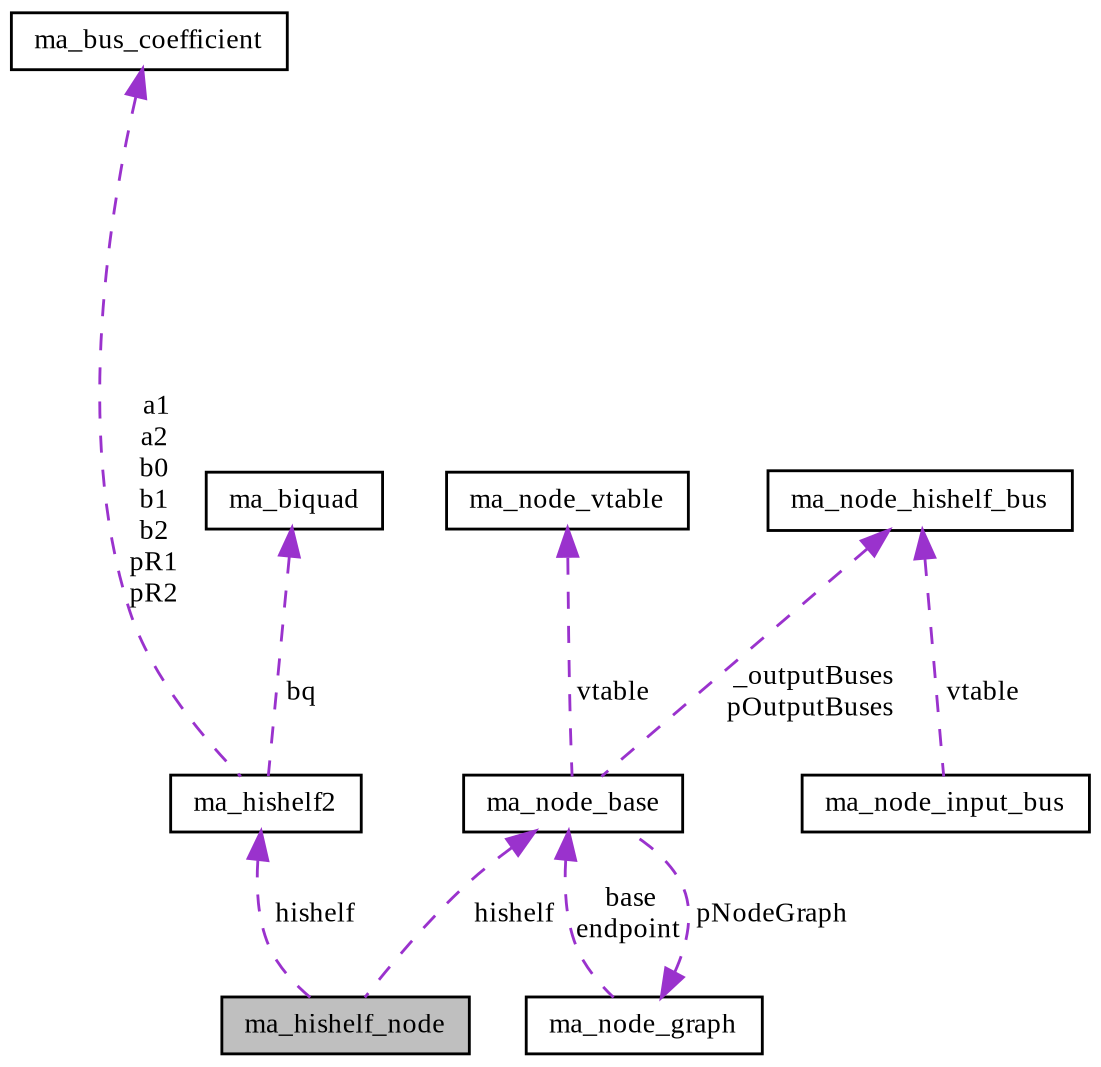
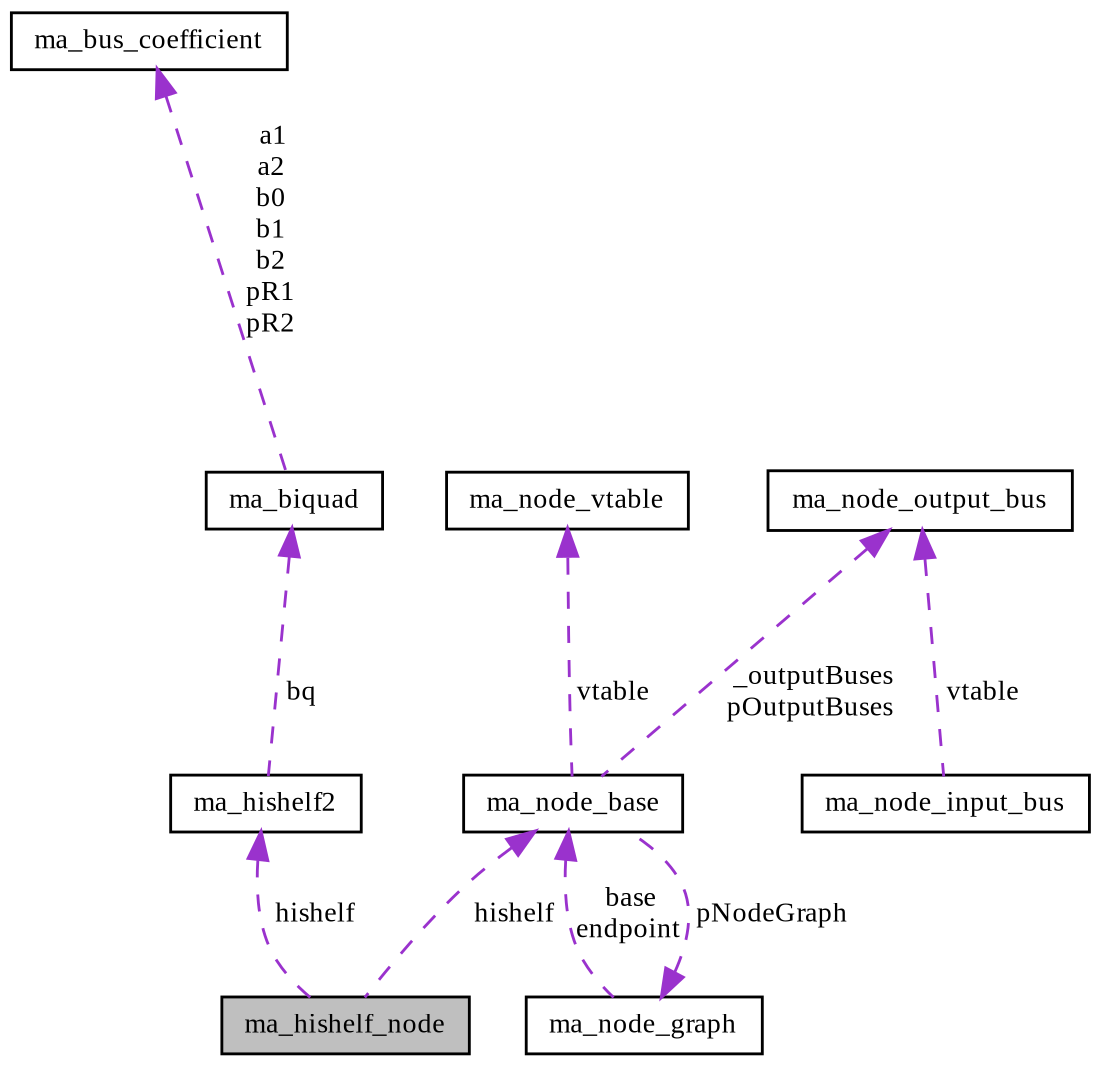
edge "ma_hishelf2" -> "ma_bus_coefficient": now "ma_biquad" -> "ma_bus_coefficient"
node "ma_node_hishelf_bus": label "ma_node_hishelf_bus" -> "ma_node_output_bus"
